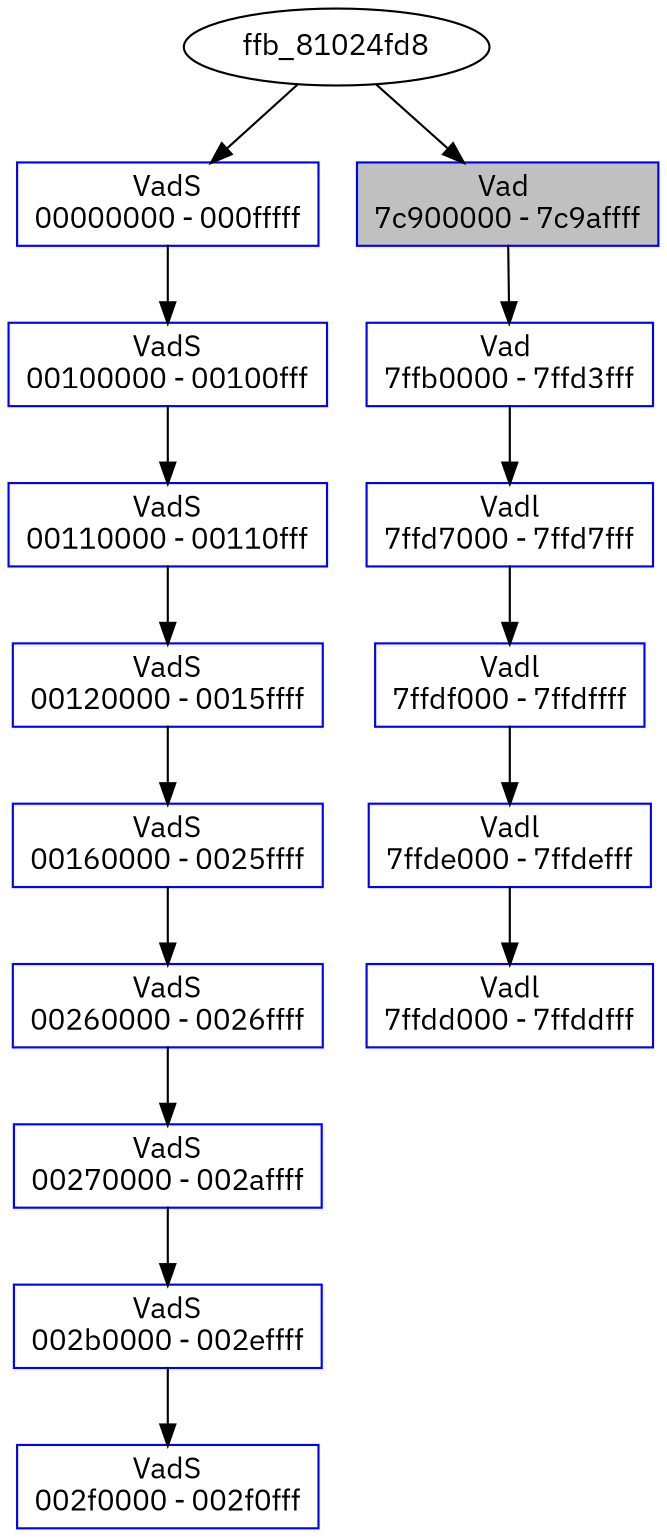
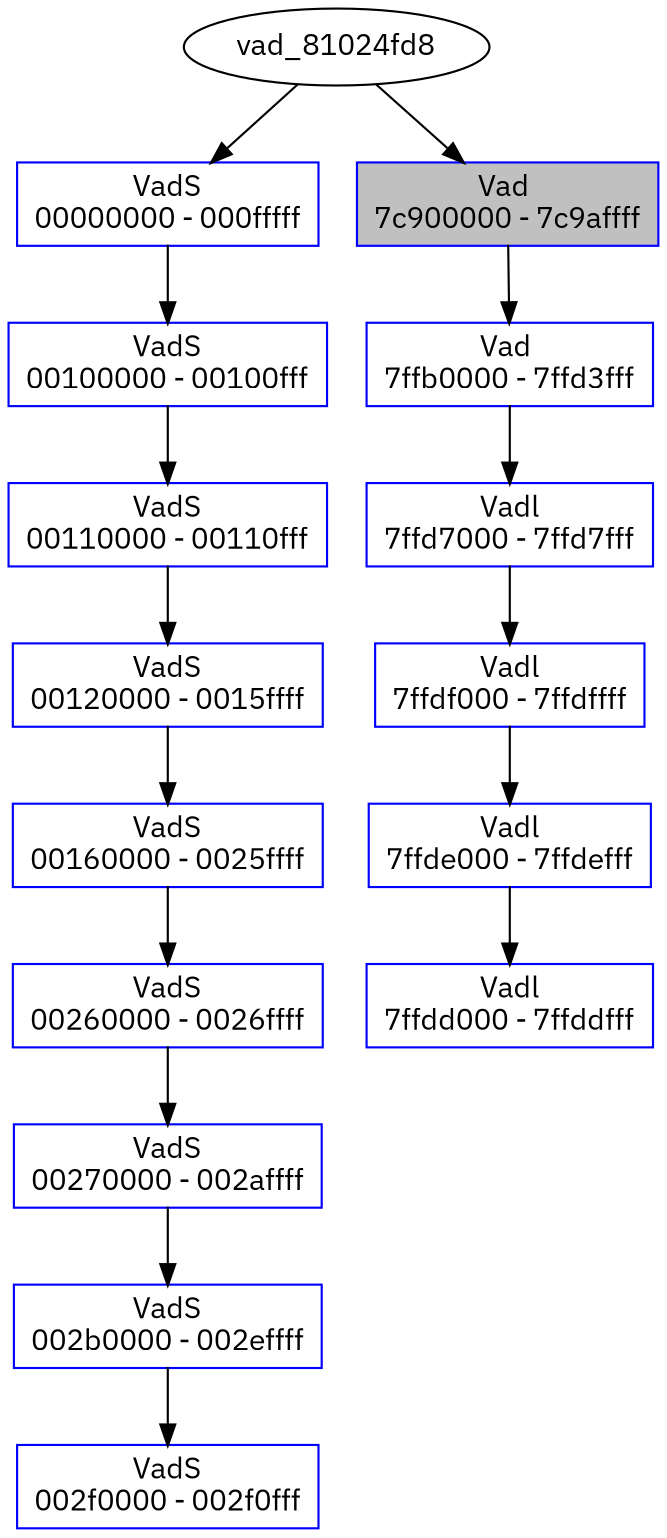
node "ffb_81024fd8": label "ffb_81024fd8" -> "vad_81024fd8"
